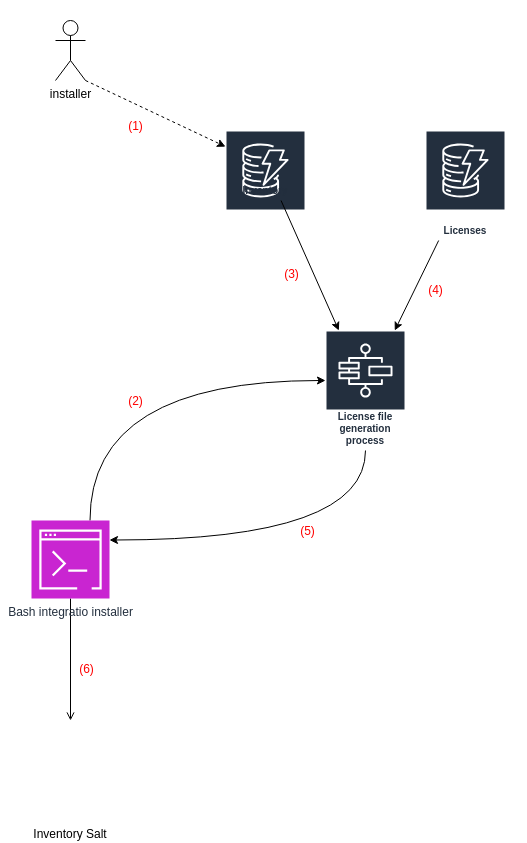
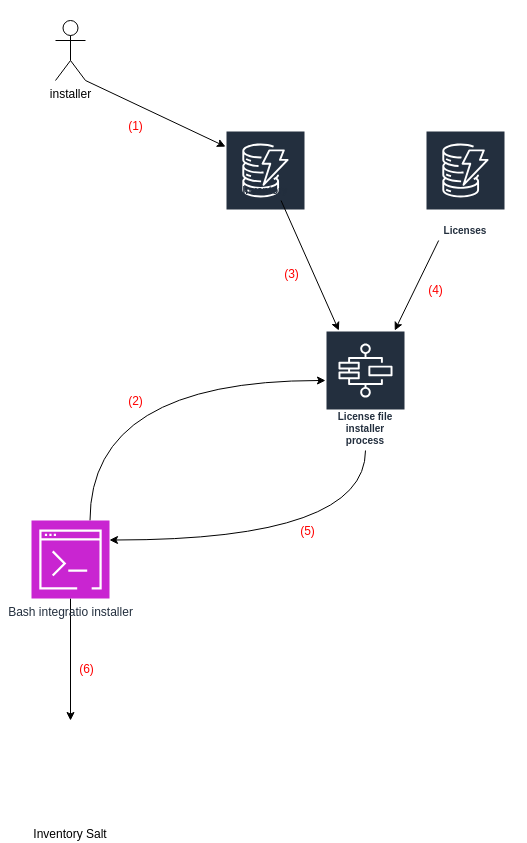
edge "installer" -> "Inventory": style dashed -> solid
node "License file generation process": label "License file generation process" -> "License file installer process"
edge "Bash integratio installer" -> "Inventory Salt": arrowhead open -> classic
